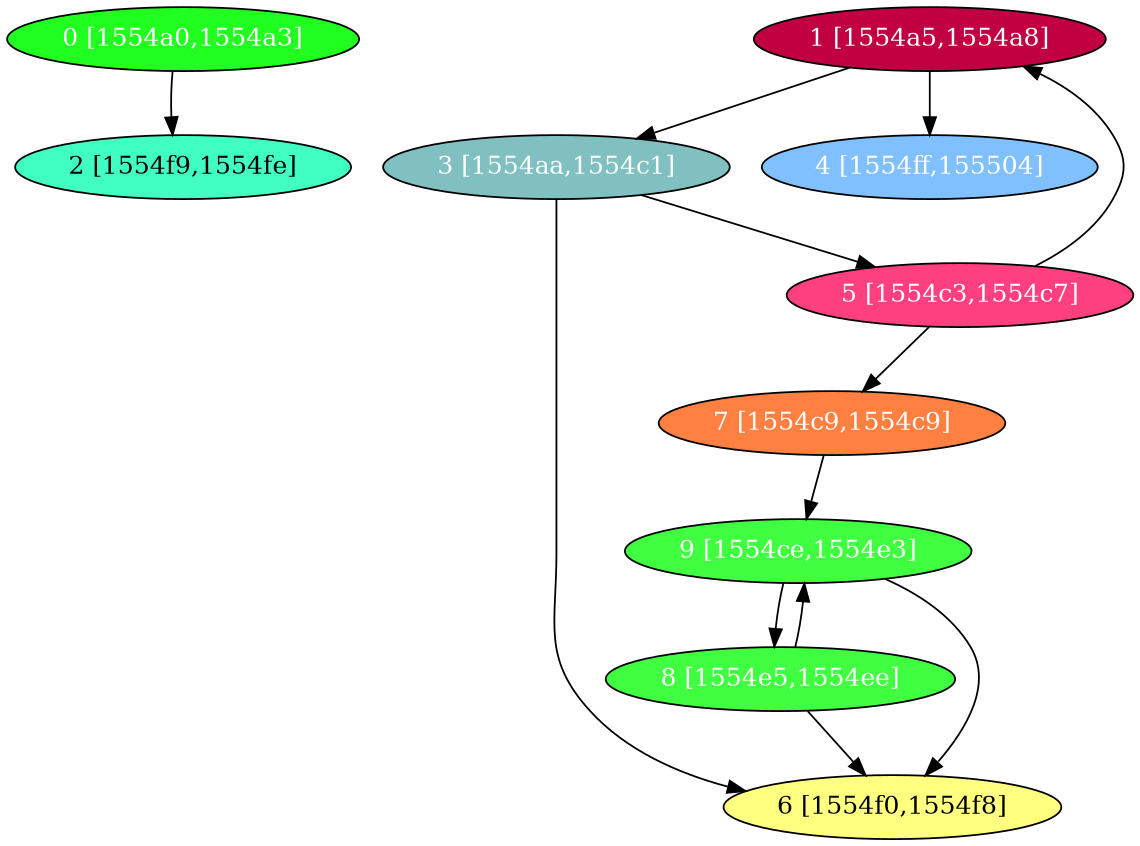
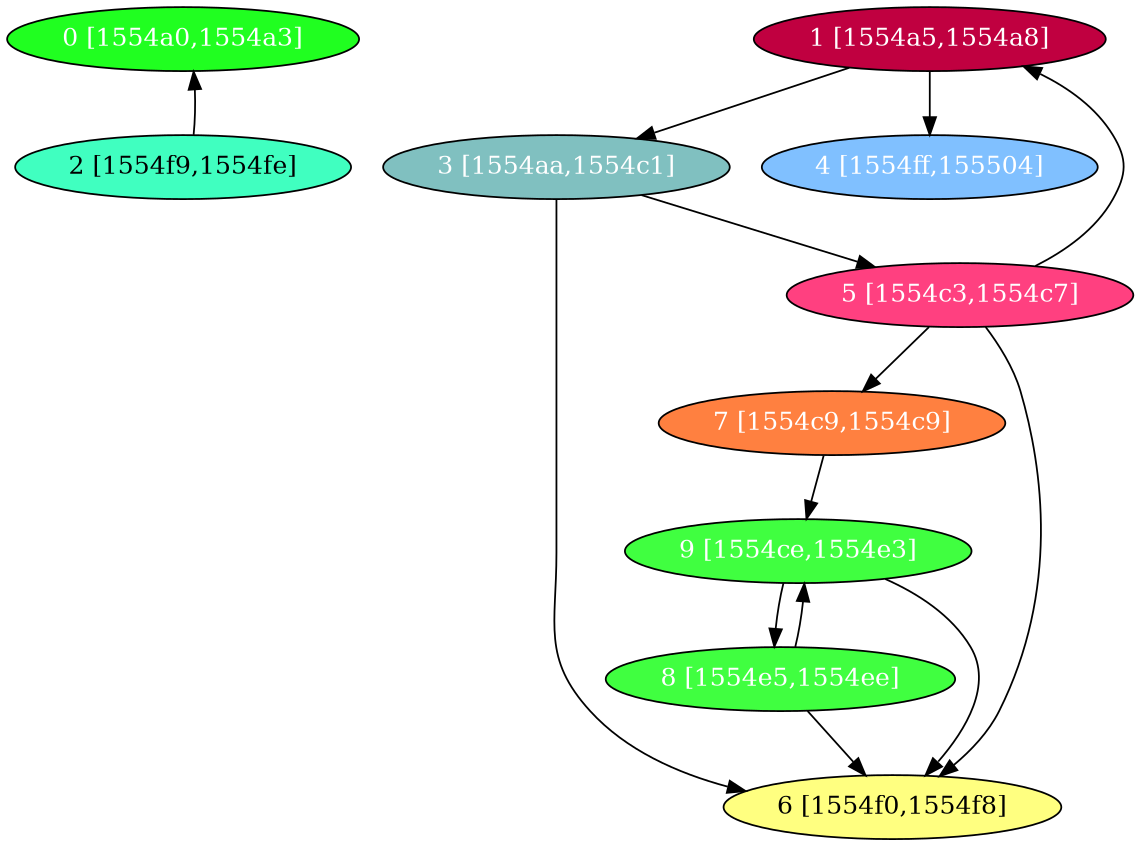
edge "0 [1554a0,1554a3]" -> "2 [1554f9,1554fe]": reversed
edge "5 [1554c3,1554c7]" -> "6 [1554f0,1554f8]": added
